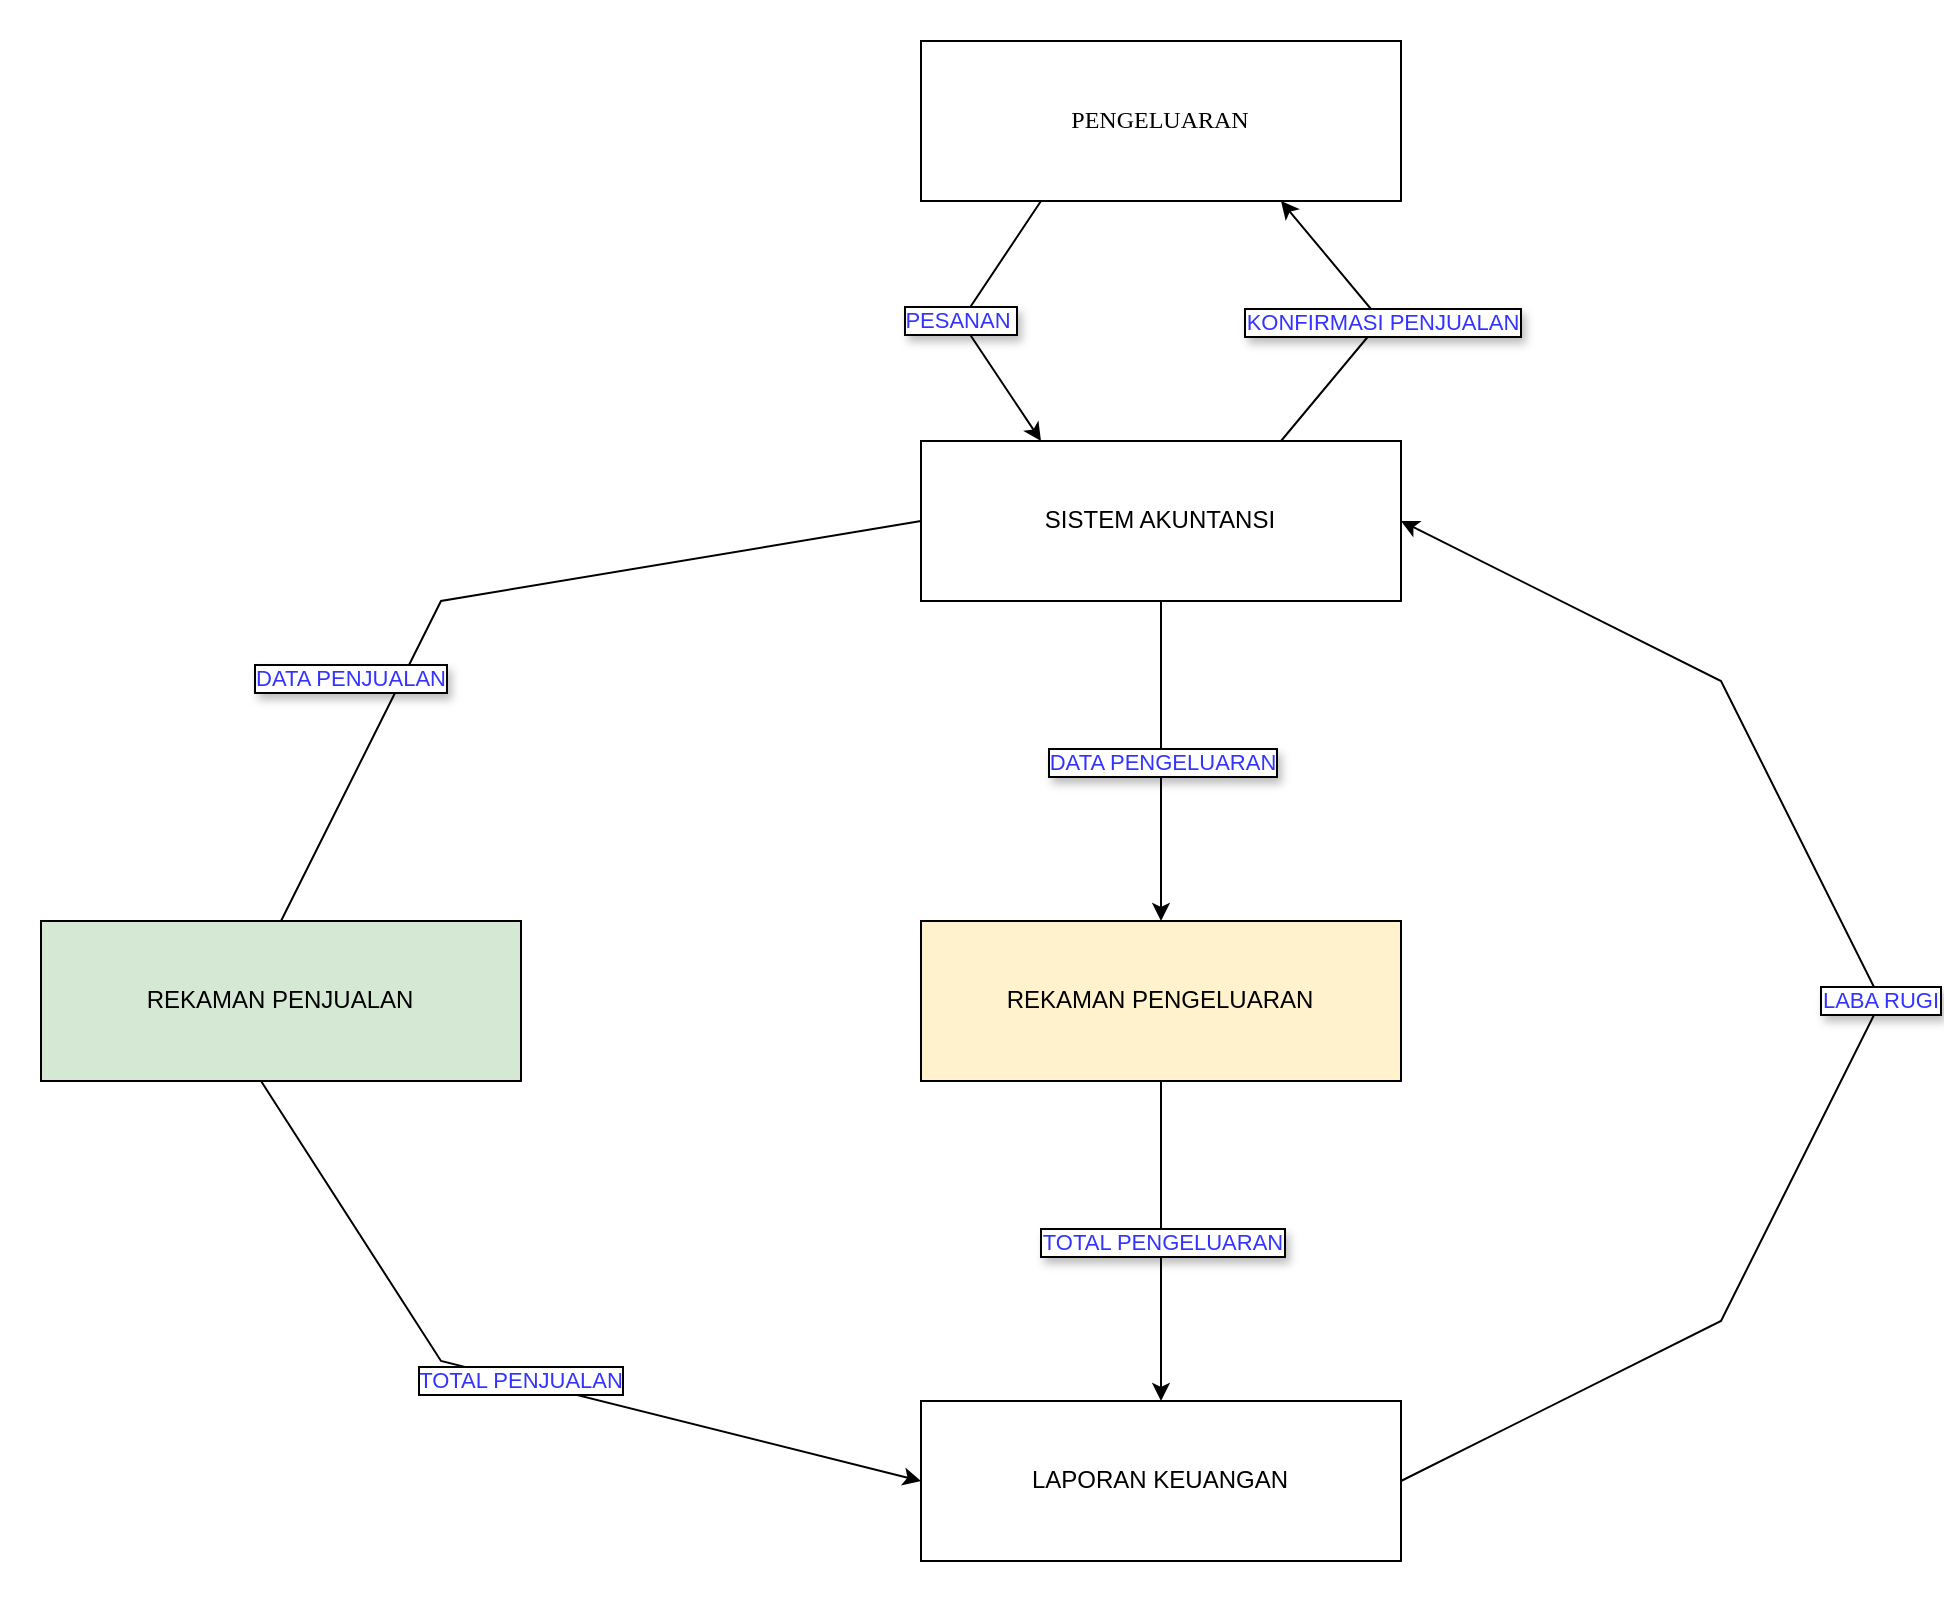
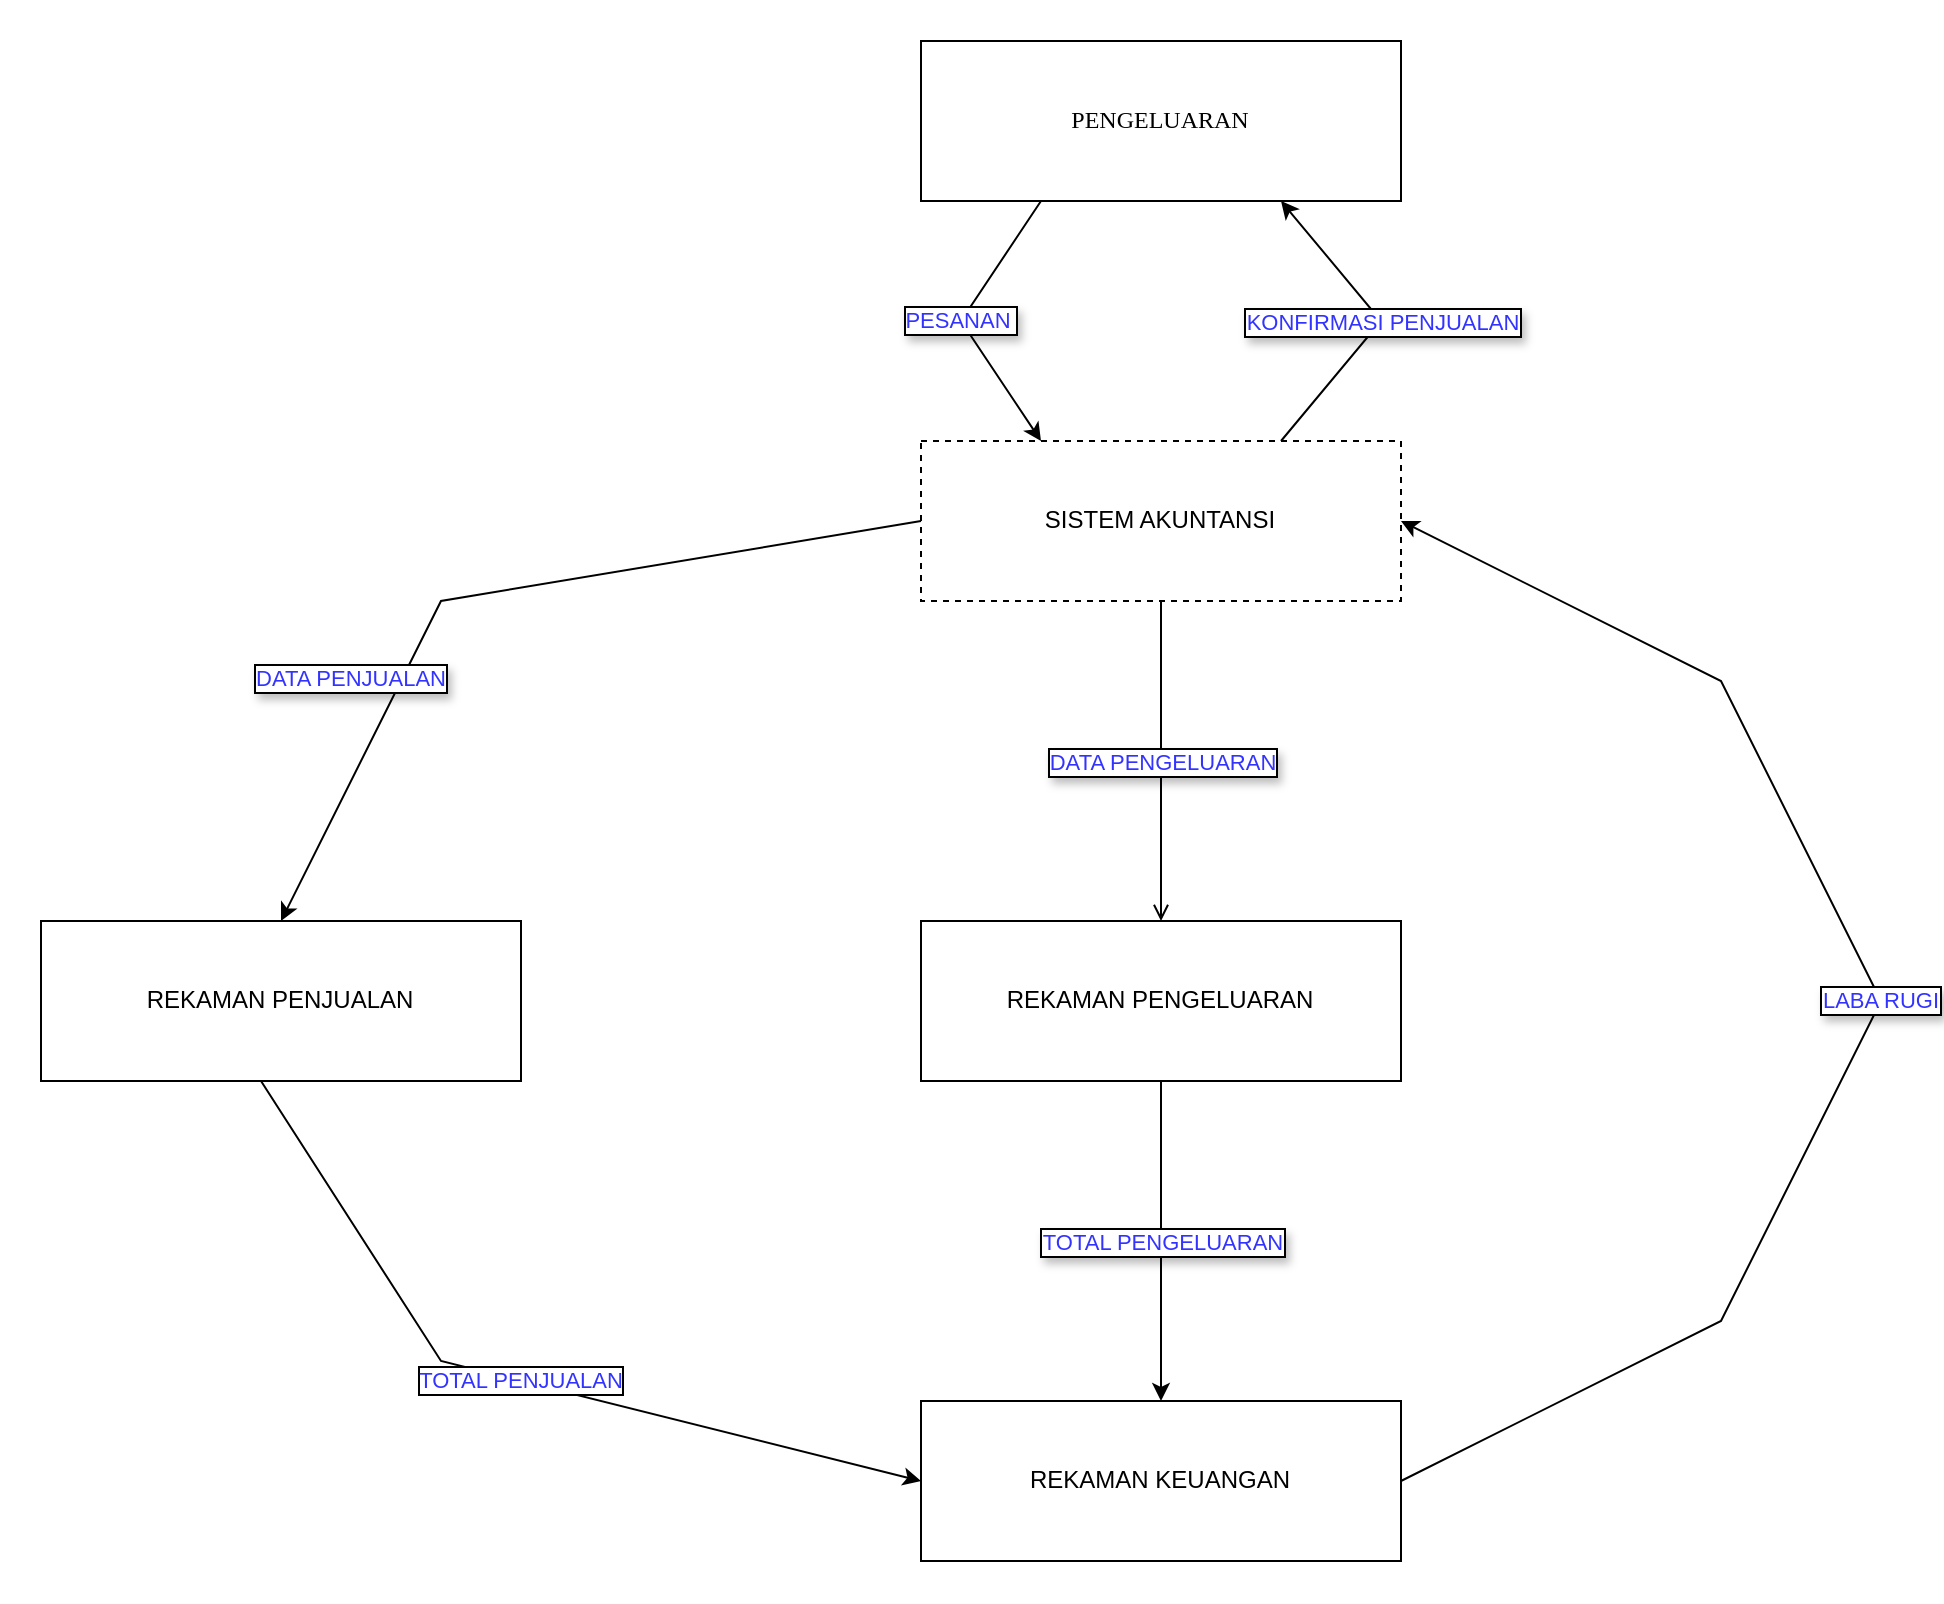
node "SISTEM AKUNTANSI": style solid -> dashed
edge "SISTEM AKUNTANSI" -> "REKAMAN PENGELUARAN": arrowhead classic -> open
edge "SISTEM AKUNTANSI" -- "REKAMAN PENJUALAN": arrowhead none -> classic
node "REKAMAN PENJUALAN": fillcolor #d5e8d4 -> #ffffff
node "REKAMAN PENGELUARAN": fillcolor #fff2cc -> #ffffff
node "LAPORAN KEUANGAN": label "LAPORAN KEUANGAN" -> "REKAMAN KEUANGAN"
